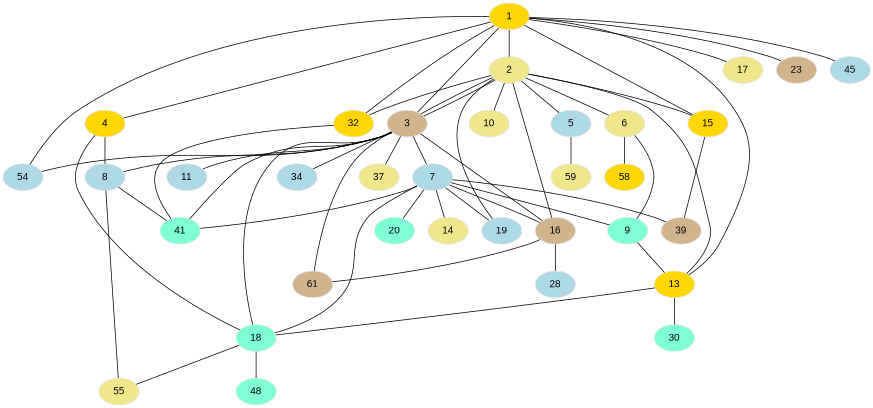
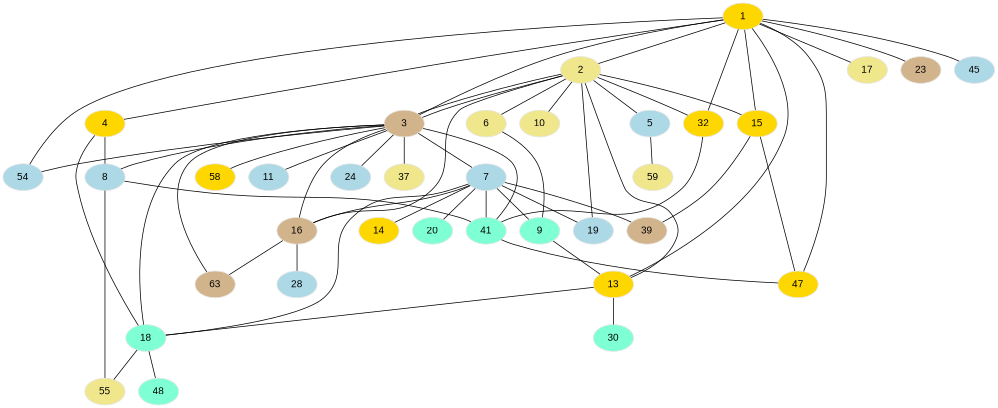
edge "6" -- "58": now "3" -- "58"
node "34": label "34" -> "24"
node "14": fillcolor khaki -> gold
node "61": label "61" -> "63"
node "47": added
